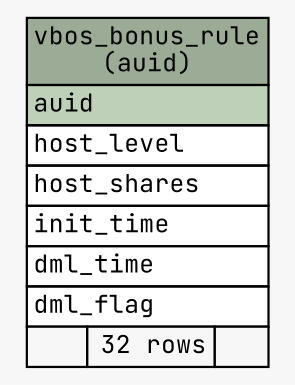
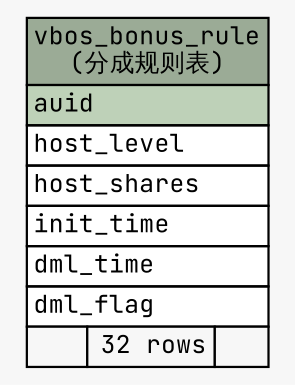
node "vbos_bonus_rule": text "(auid)" -> "(分成规则表)"
